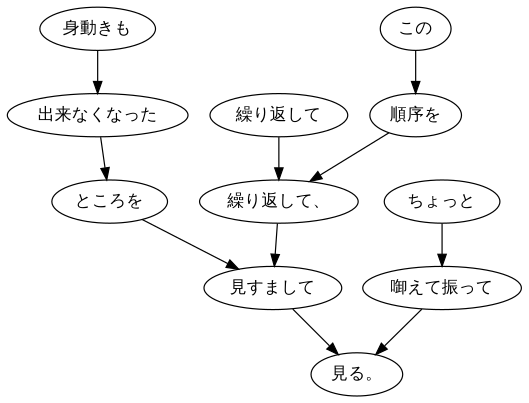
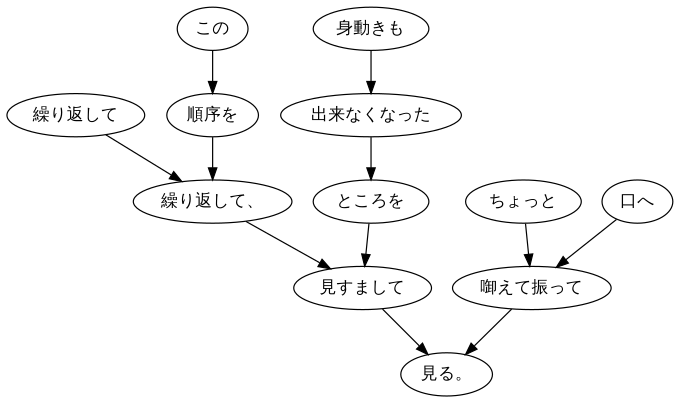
node "口へ": added
